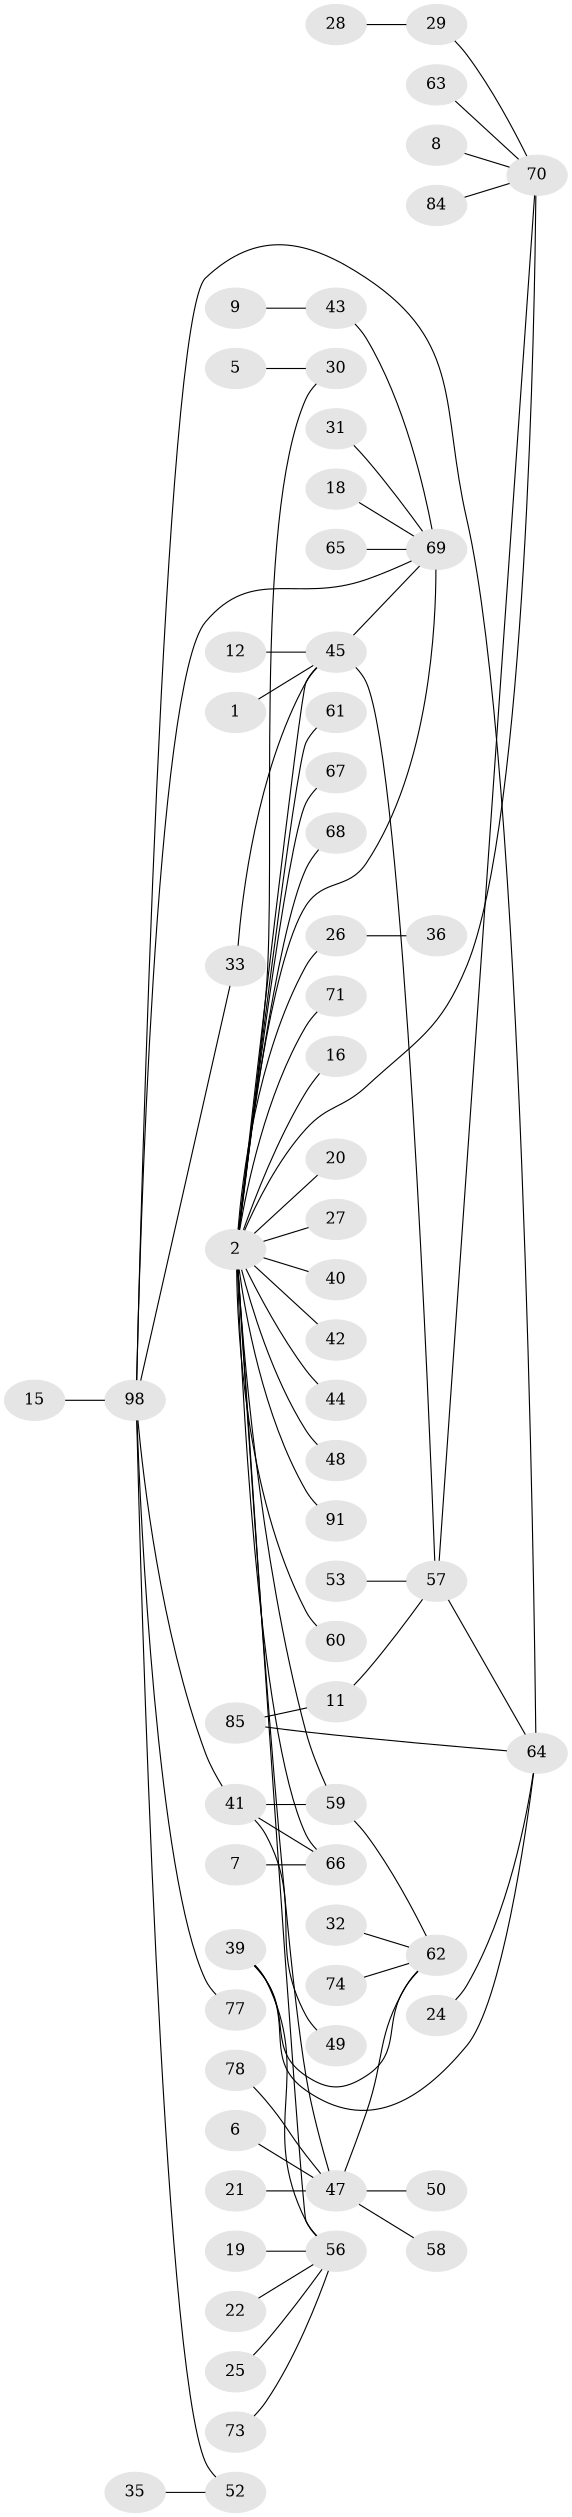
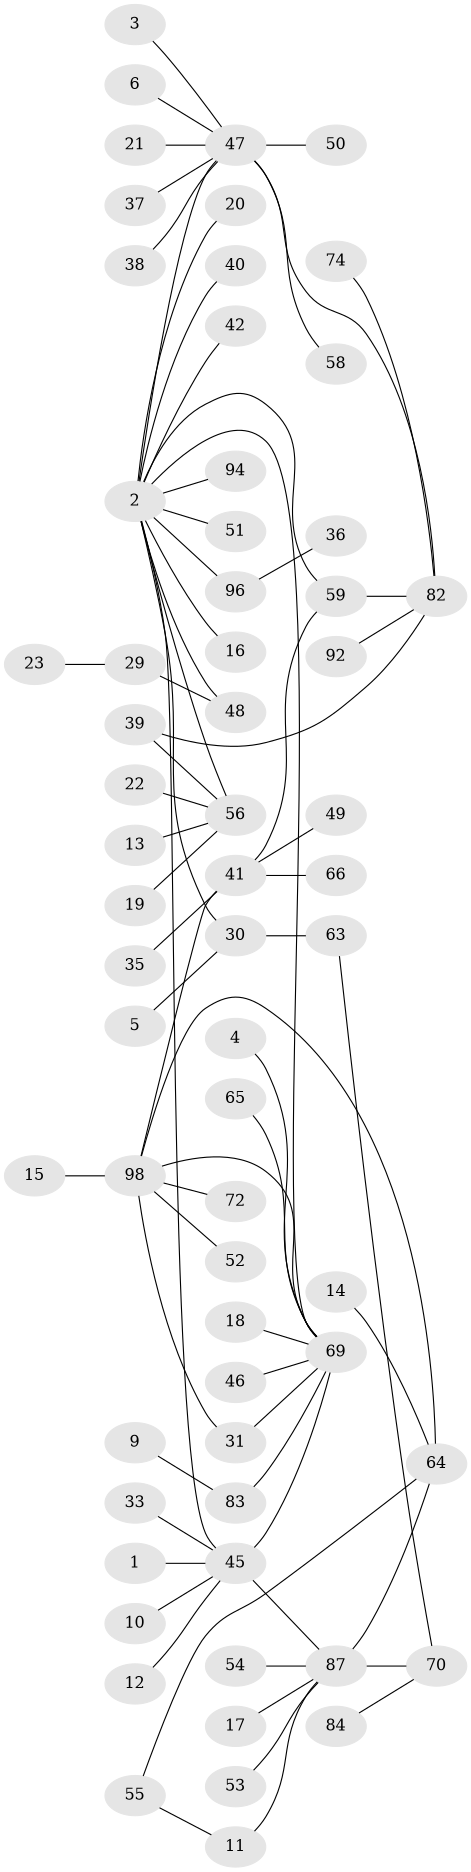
node "3": added
node "28": label "28" -> "23"
edge "29" -- "70": now "29" -- "48"
node "8": removed
node "37": added
node "43": label "43" -> "83"
node "61": removed
edge "70" -- "2": removed
node "67": removed
node "68": removed
edge "30" -- "63": added
node "26": label "26" -> "96"
node "71": removed
node "4": added
edge "33" -- "98": now "31" -- "98"
node "27": removed
node "46": added
node "44": label "44" -> "94"
node "91": label "91" -> "51"
edge "2" -- "66": removed
node "57": label "57" -> "87"
node "10": added
node "60": removed
node "54": added
node "85": label "85" -> "55"
node "17": added
node "7": removed
node "32": label "32" -> "92"
node "62": label "62" -> "82"
node "77": label "77" -> "72"
node "24": label "24" -> "14"
edge "64" -- "39": removed
node "78": label "78" -> "38"
node "25": removed
node "73": label "73" -> "13"
edge "35" -- "52": now "35" -- "41"
